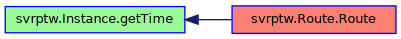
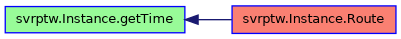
node "svrptw.Route.Route": label "svrptw.Route.Route" -> "svrptw.Instance.Route"
